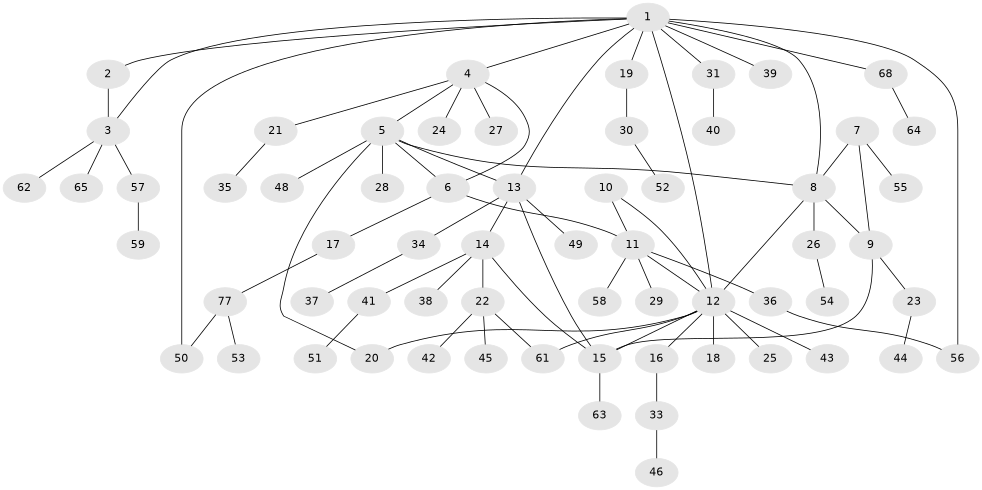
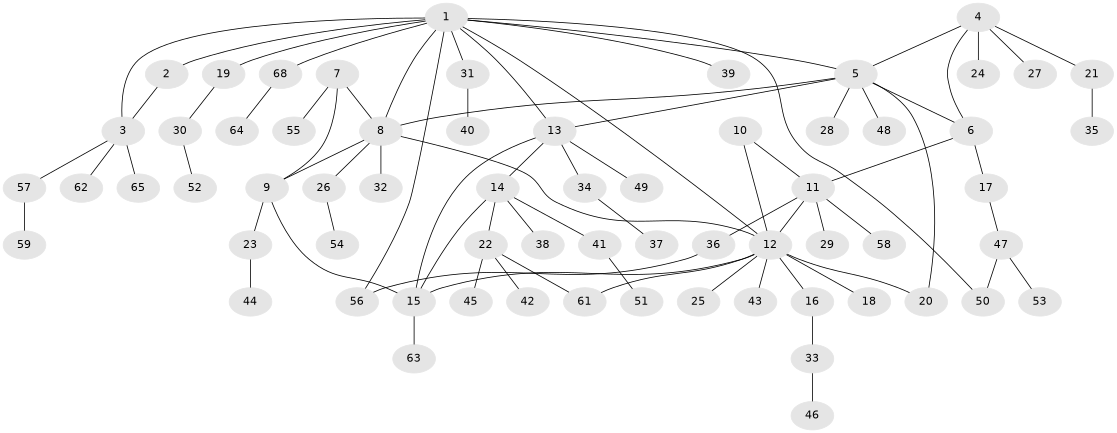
edge "1" -- "4": now "1" -- "5"
node "32": added
node "77": label "77" -> "47"
